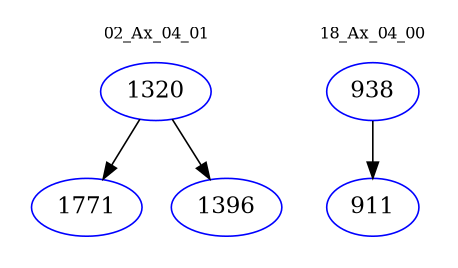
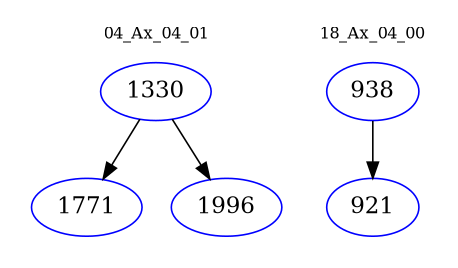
cluster "02_Ax_04_01": label "02_Ax_04_01" -> "04_Ax_04_01"
node "1320": label "1320" -> "1330"
node "1396": label "1396" -> "1996"
node "911": label "911" -> "921"
